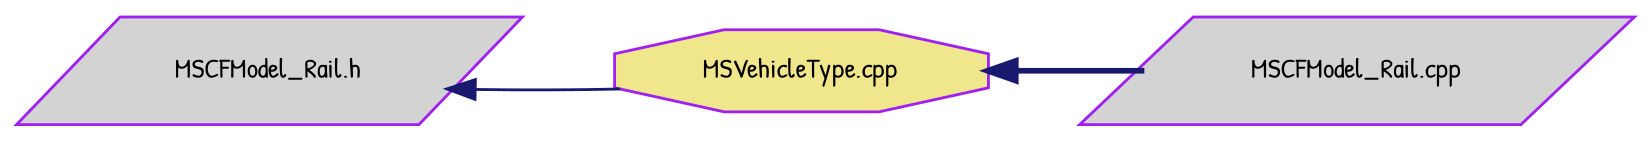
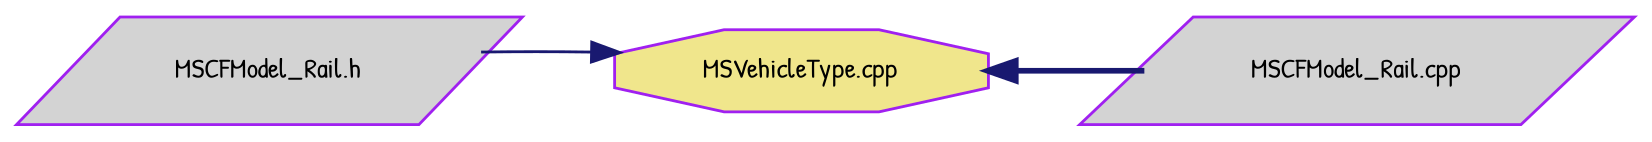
edge "MSVehicleType.cpp" -> "MSCFModel_Rail.h": reversed
